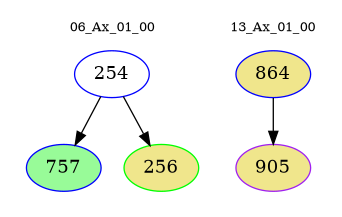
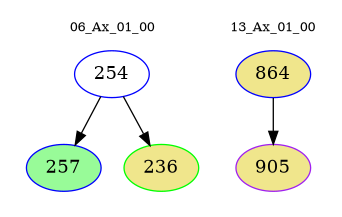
node "757": label "757" -> "257"
node "256": label "256" -> "236"
